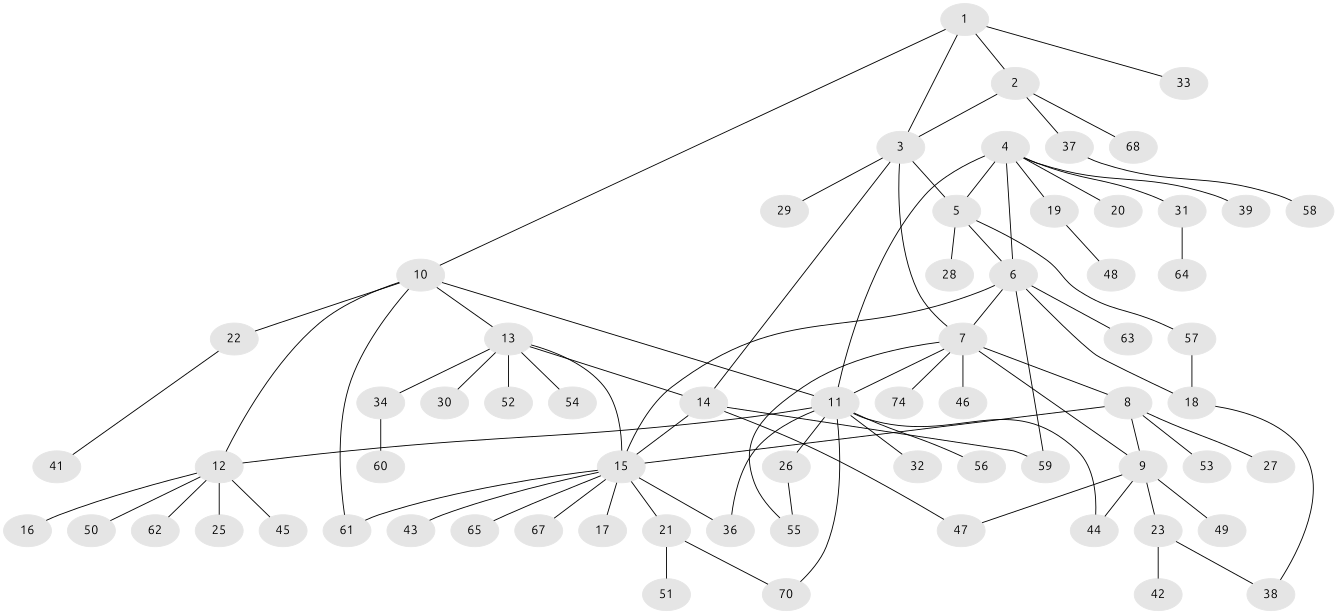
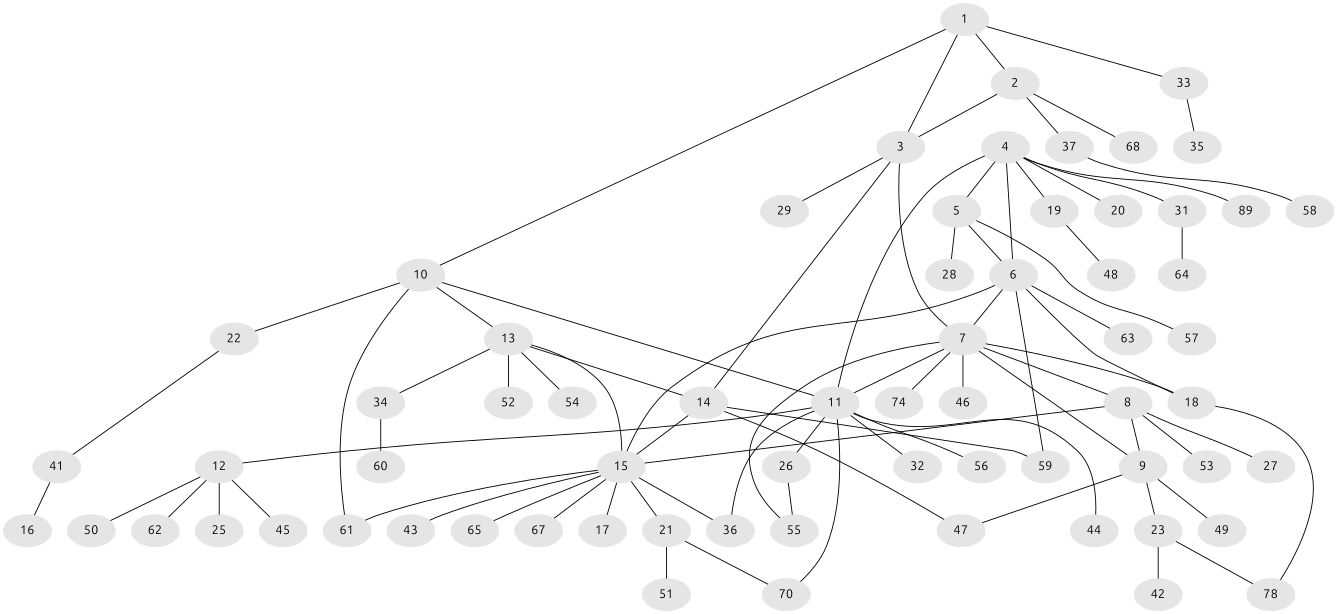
node "35": added
edge "3" -- "5": removed
node "39": label "39" -> "89"
edge "10" -- "12": removed
edge "57" -- "18": now "7" -- "18"
node "30": removed
edge "12" -- "16": now "41" -- "16"
edge "9" -- "44": removed
node "38": label "38" -> "78"
